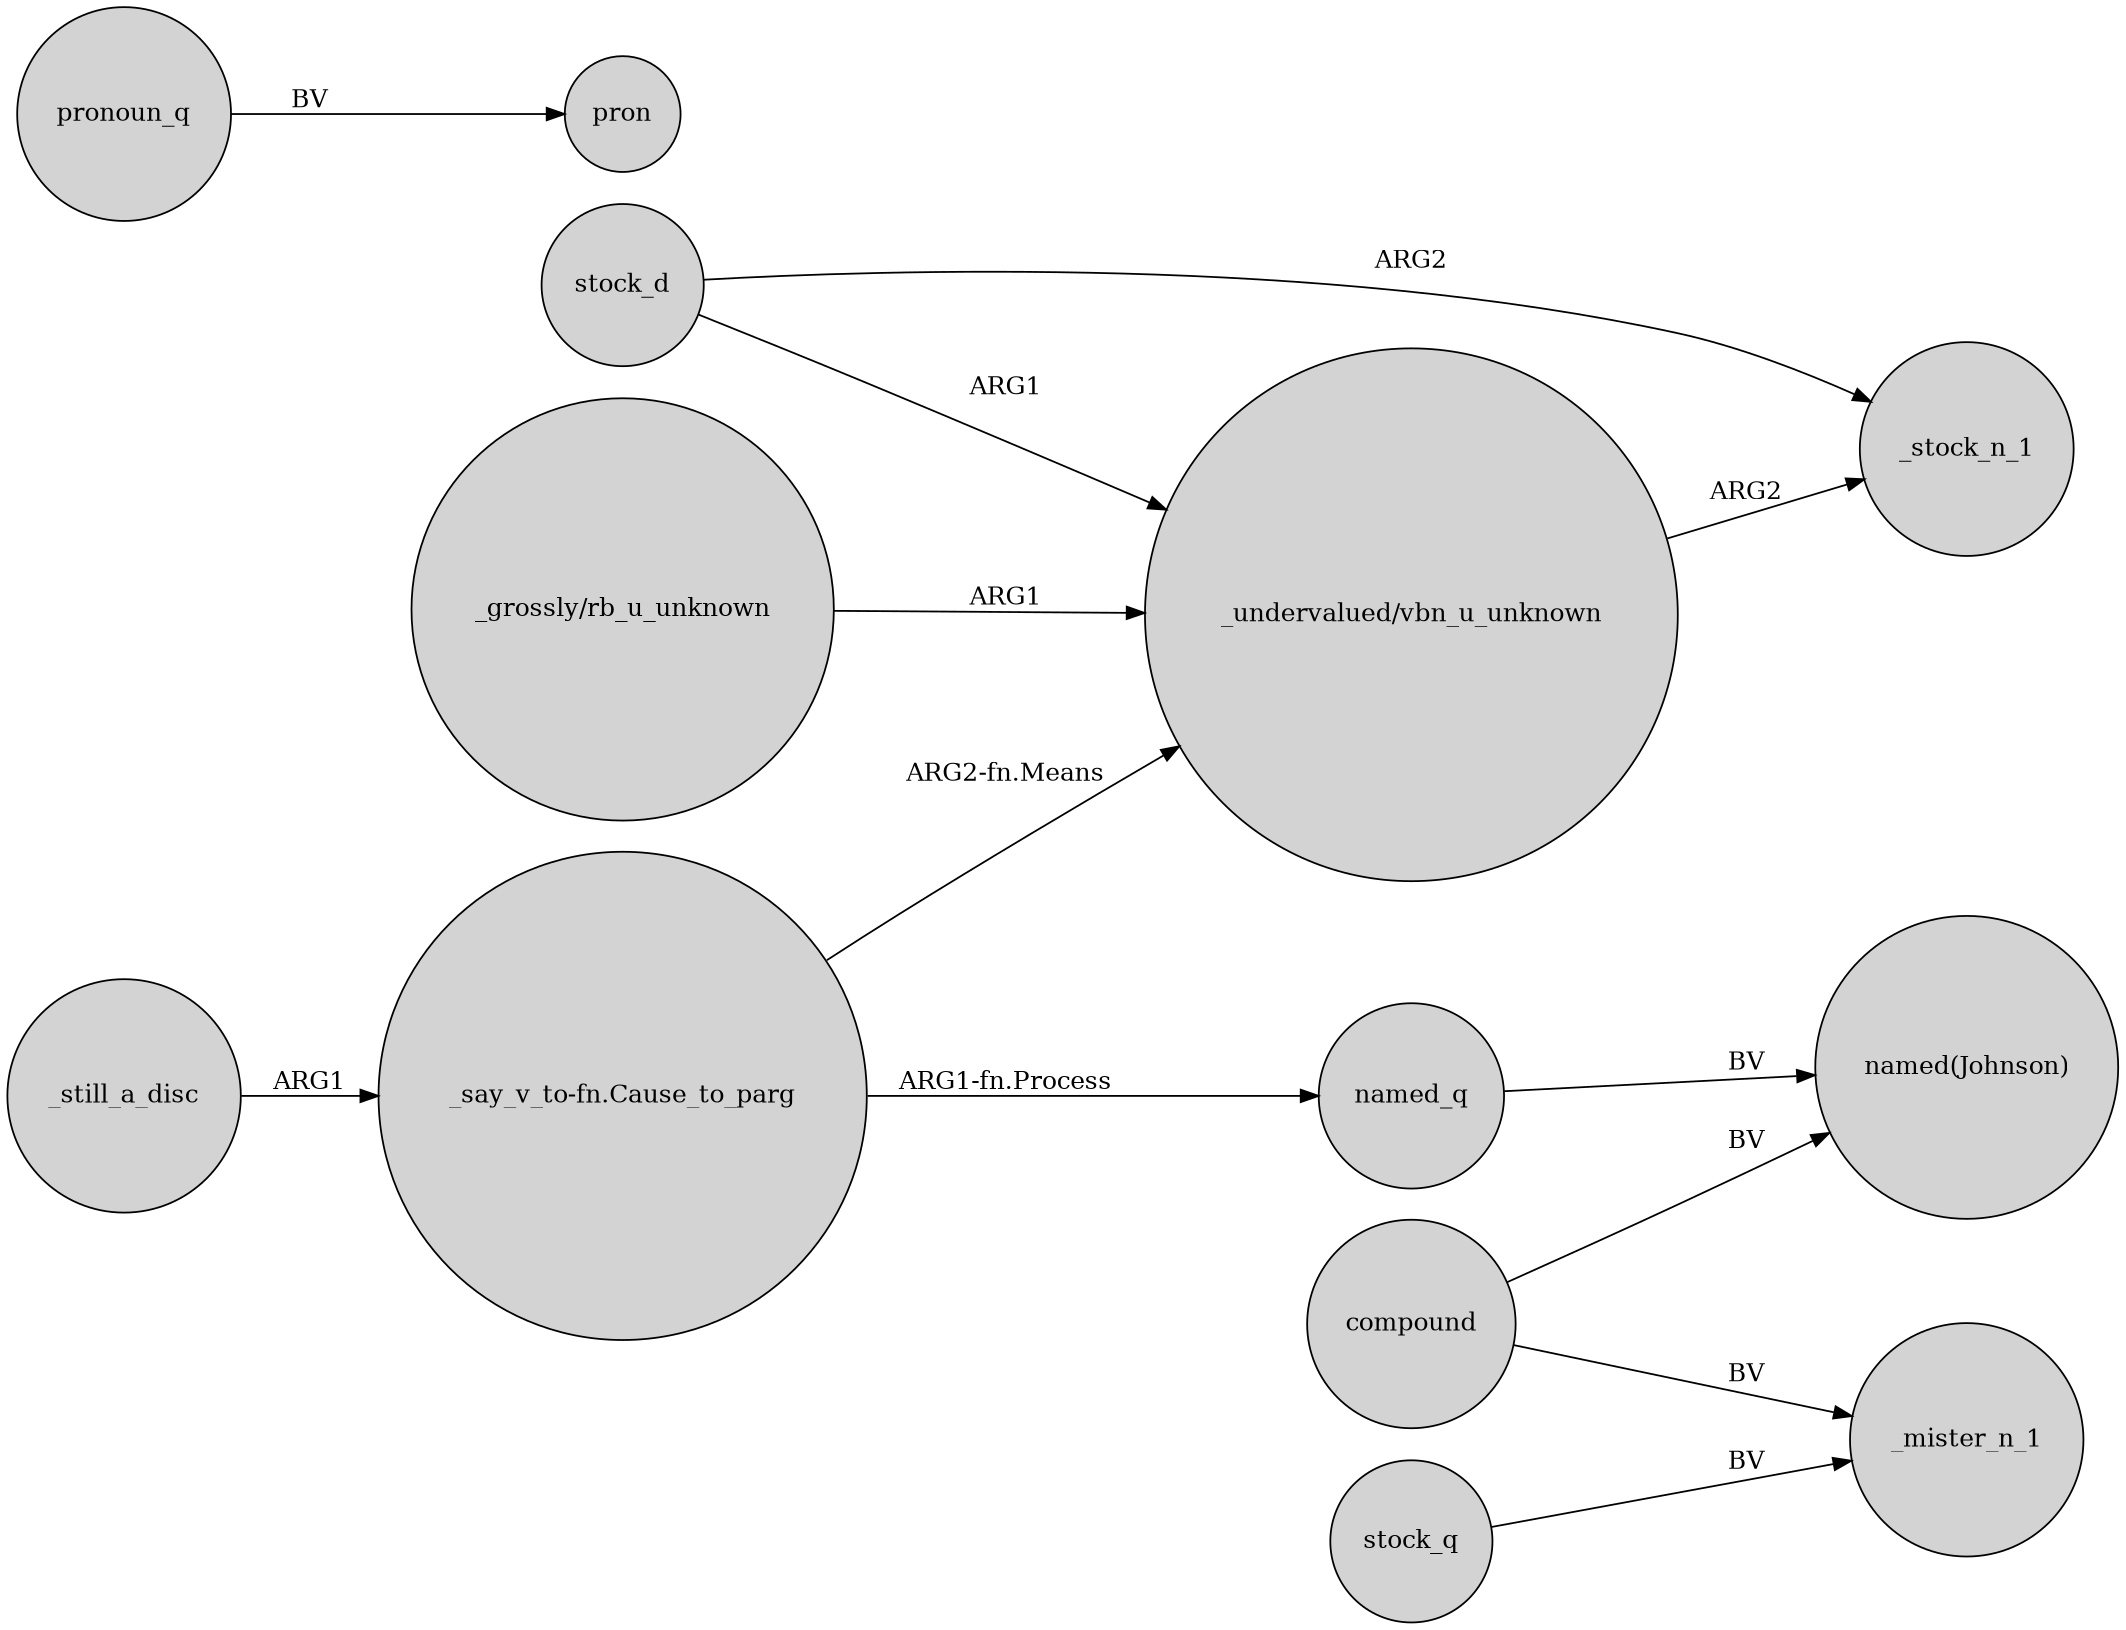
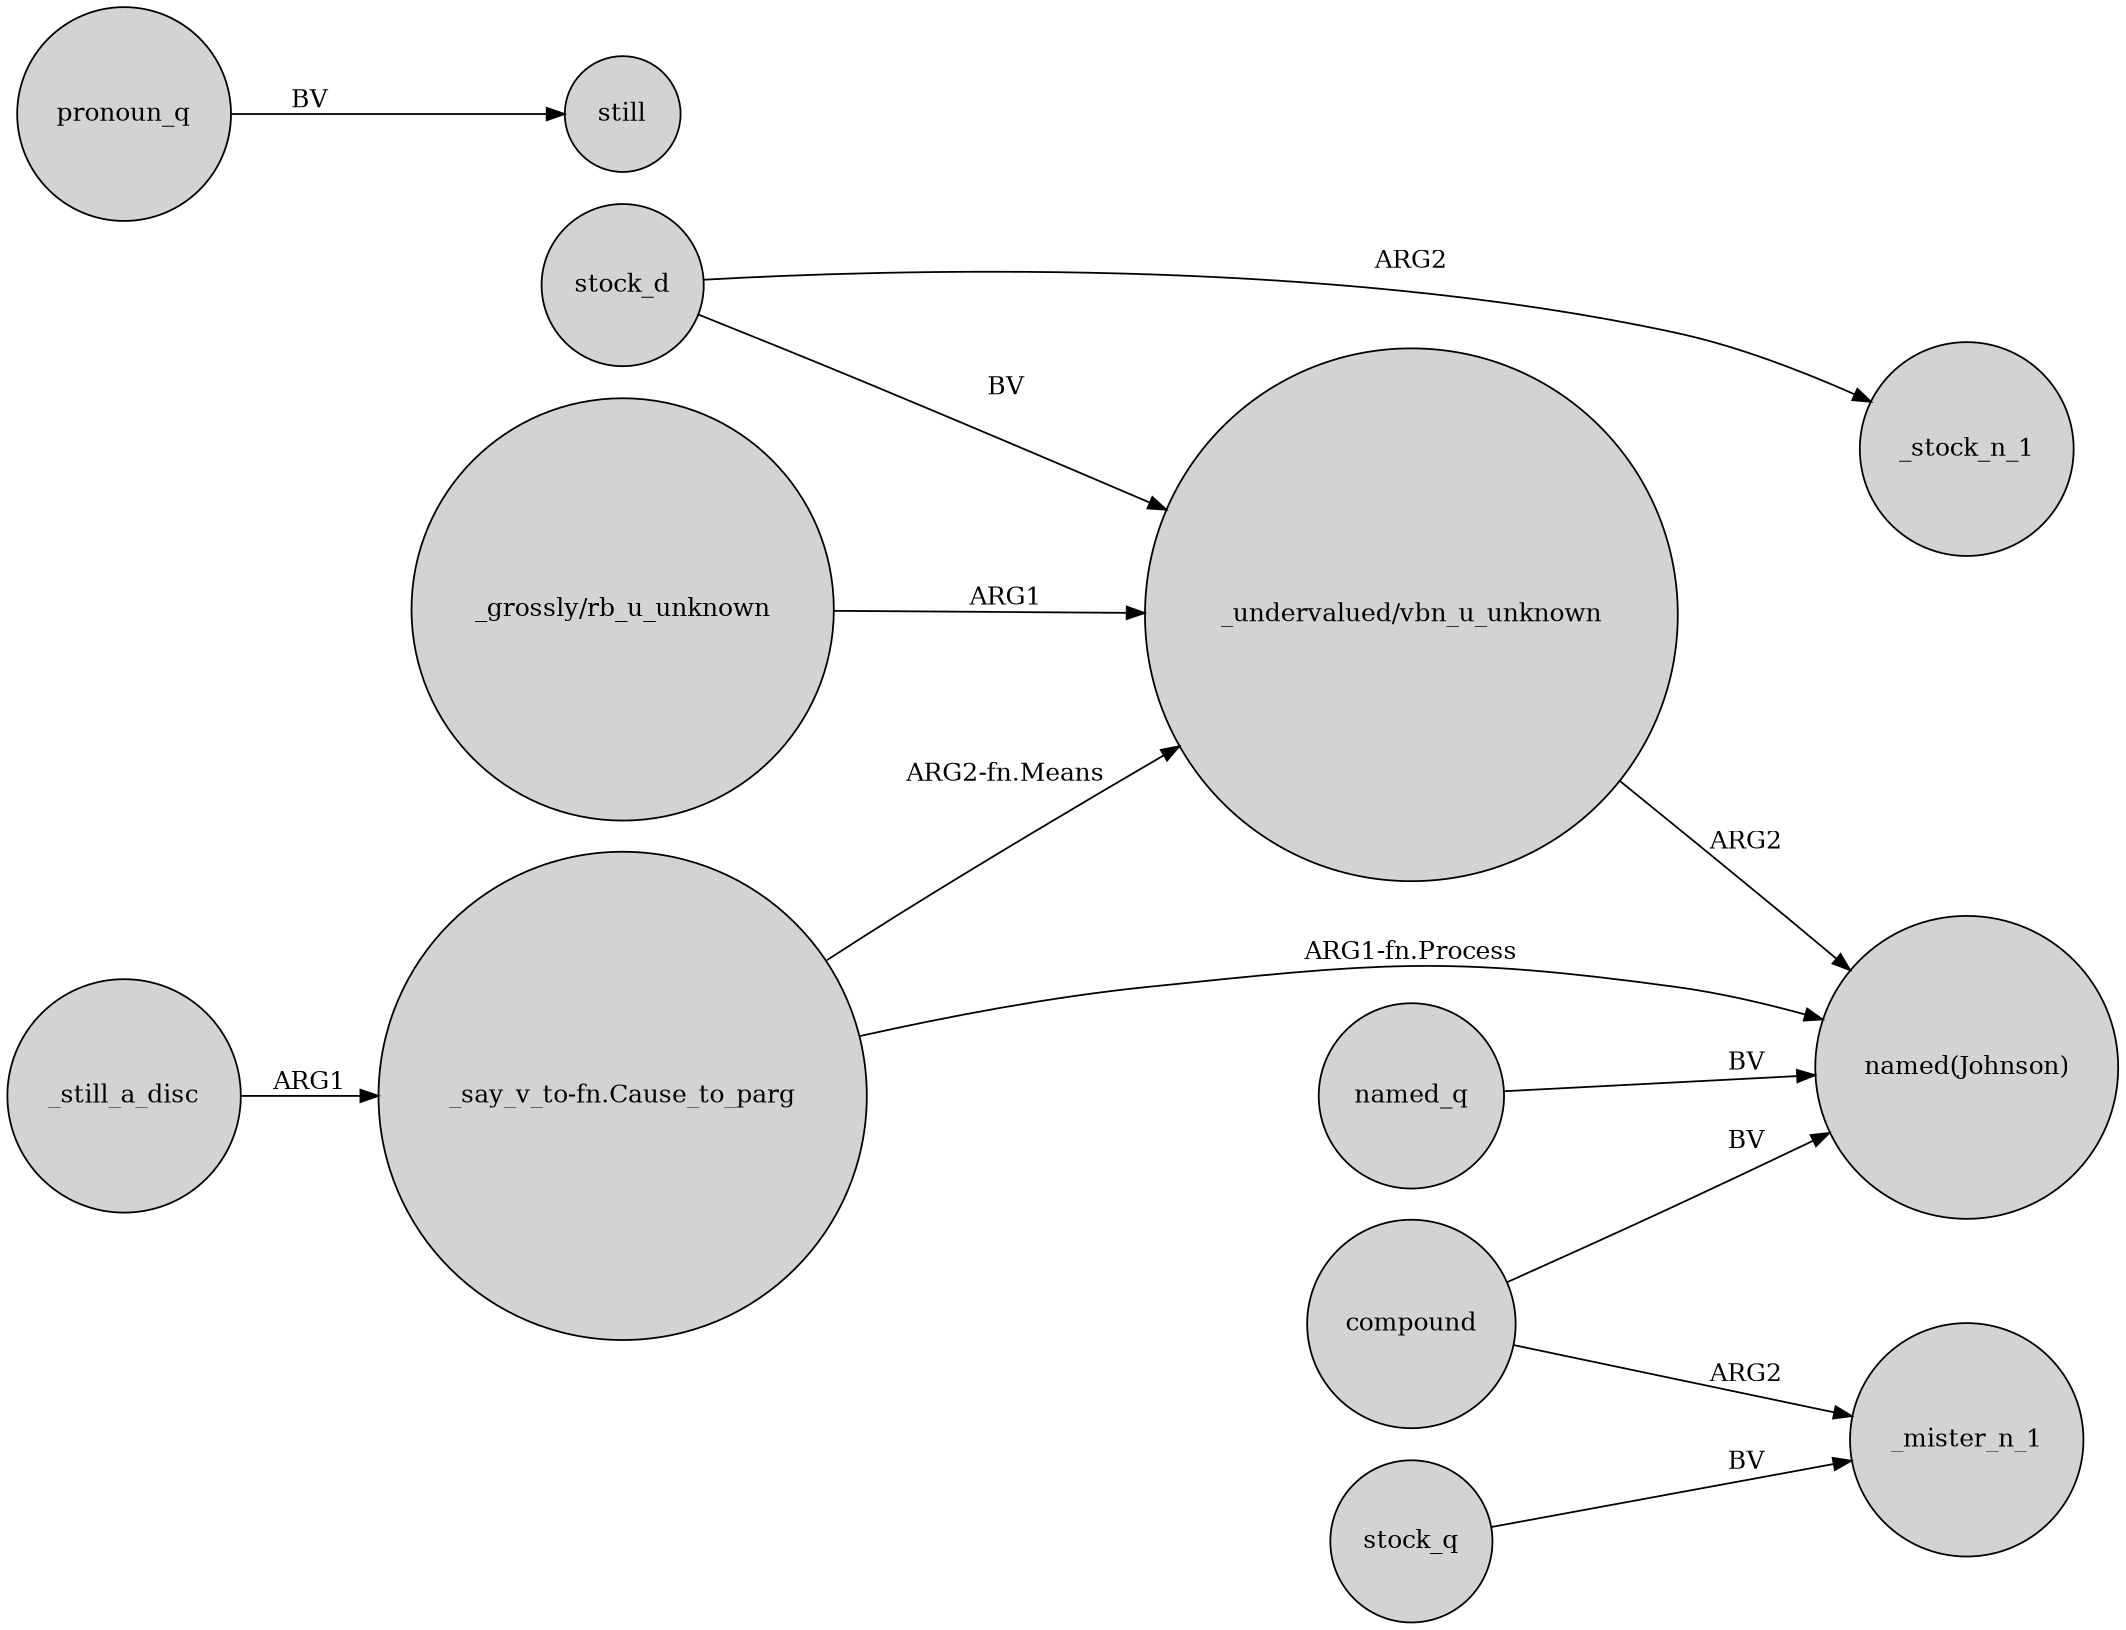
node "pron": label "pron" -> "still"
edge "stock_d" -> "_undervalued/vbn_u_unknown": label "ARG1" -> "BV"
edge "_undervalued/vbn_u_unknown" -> "_stock_n_1": now "_undervalued/vbn_u_unknown" -> "named(Johnson)"
edge "_say_v_to-fn.Cause_to_parg" -> "named_q": now "_say_v_to-fn.Cause_to_parg" -> "named(Johnson)"
edge "compound" -> "_mister_n_1": label "BV" -> "ARG2"
